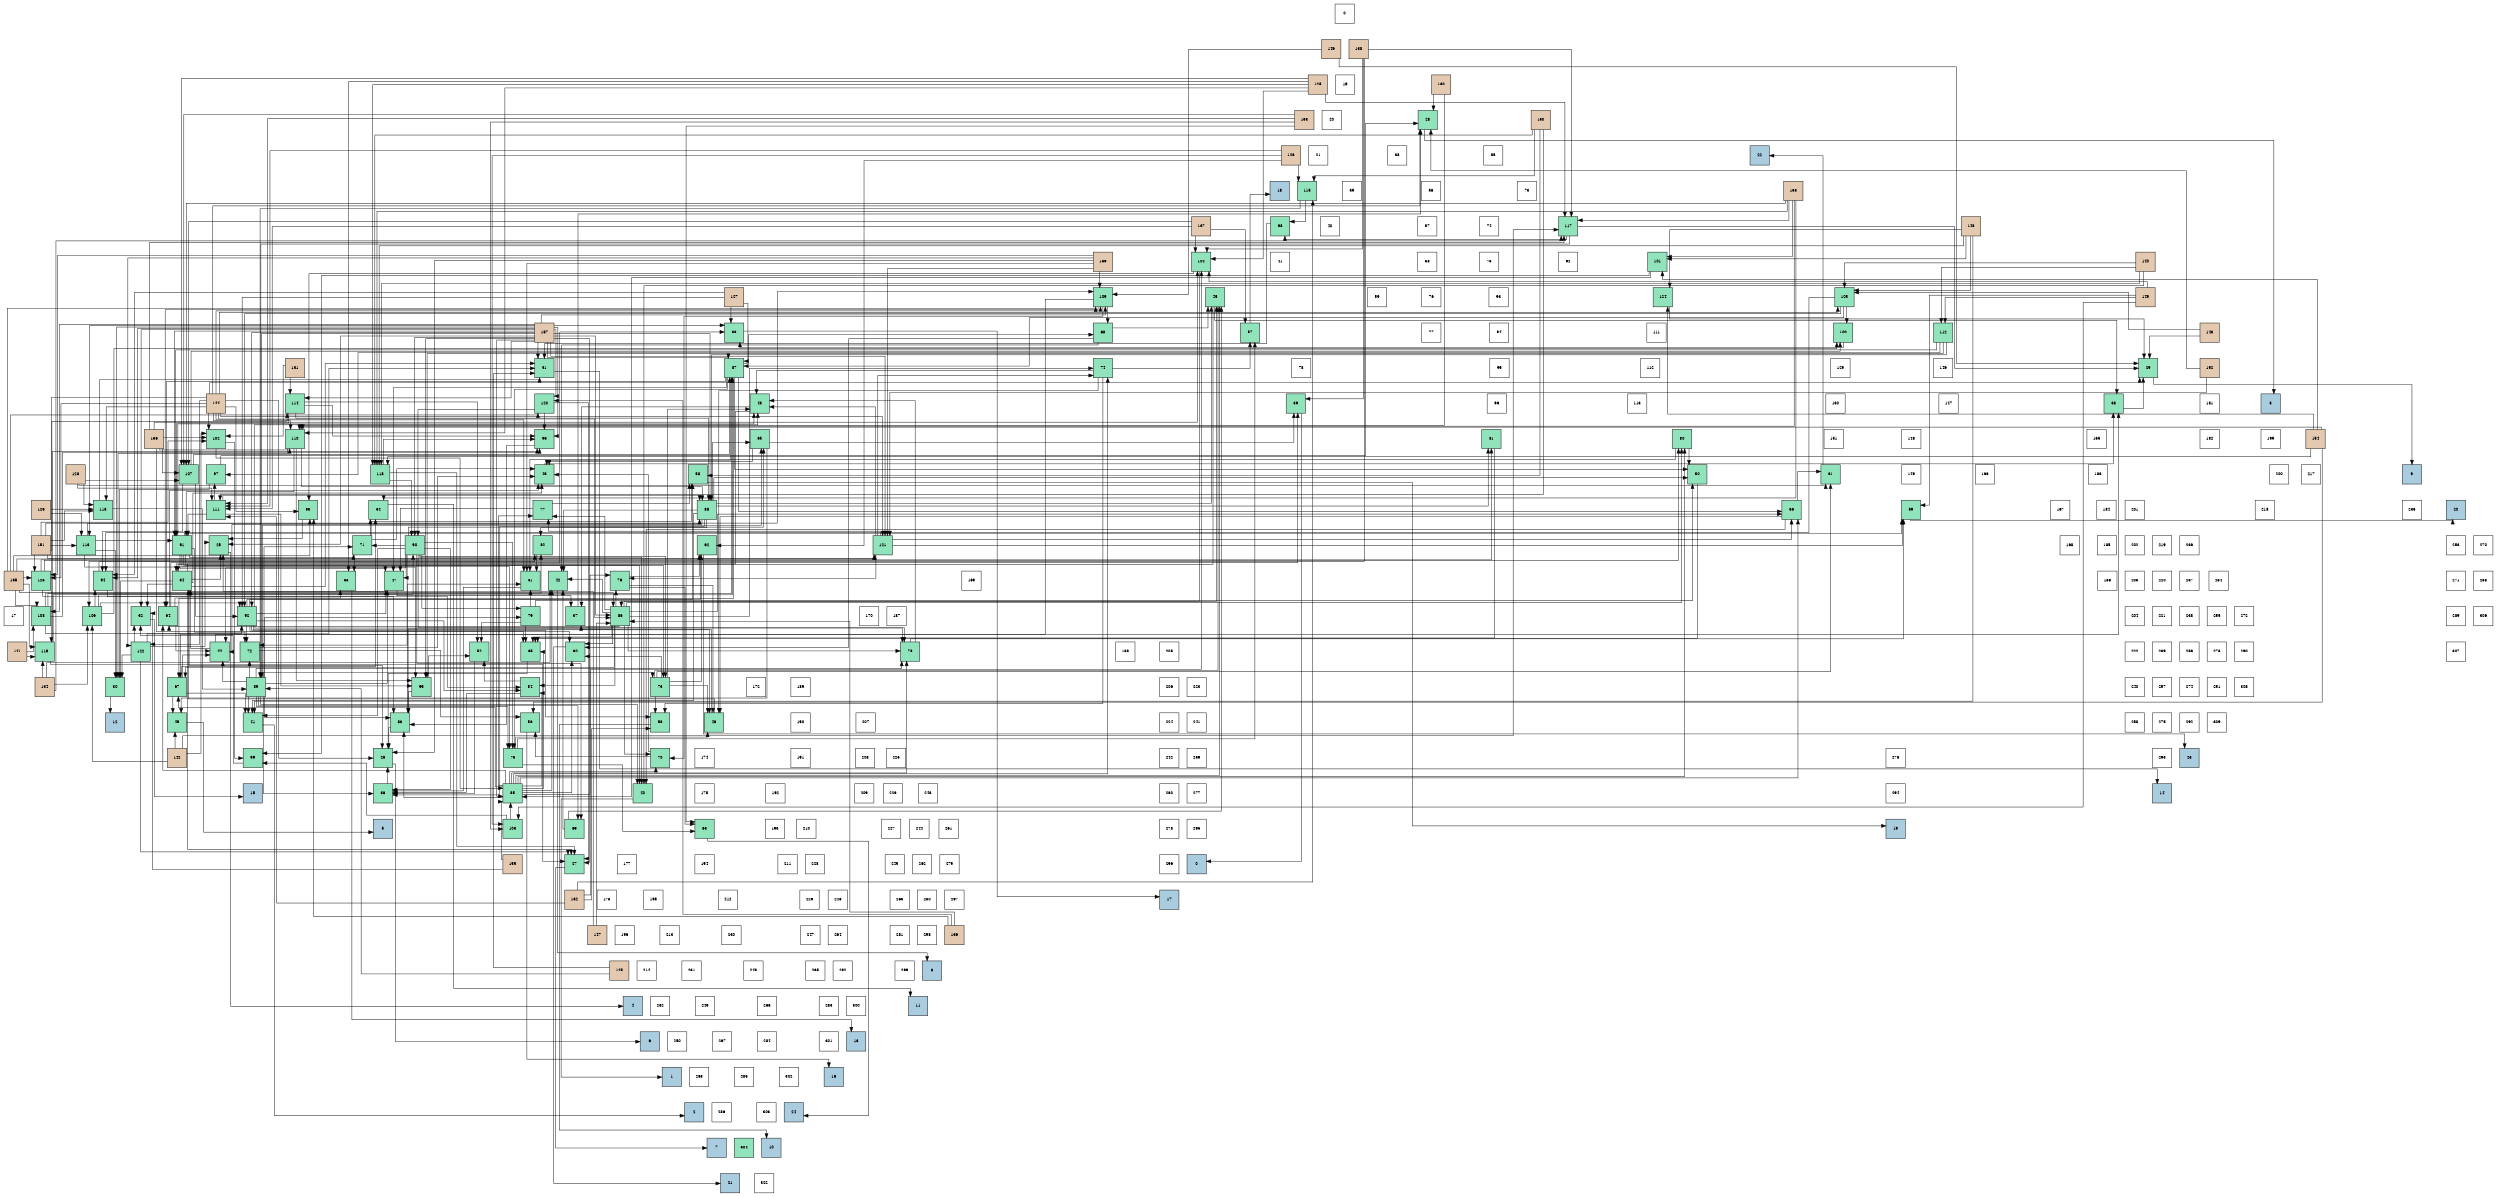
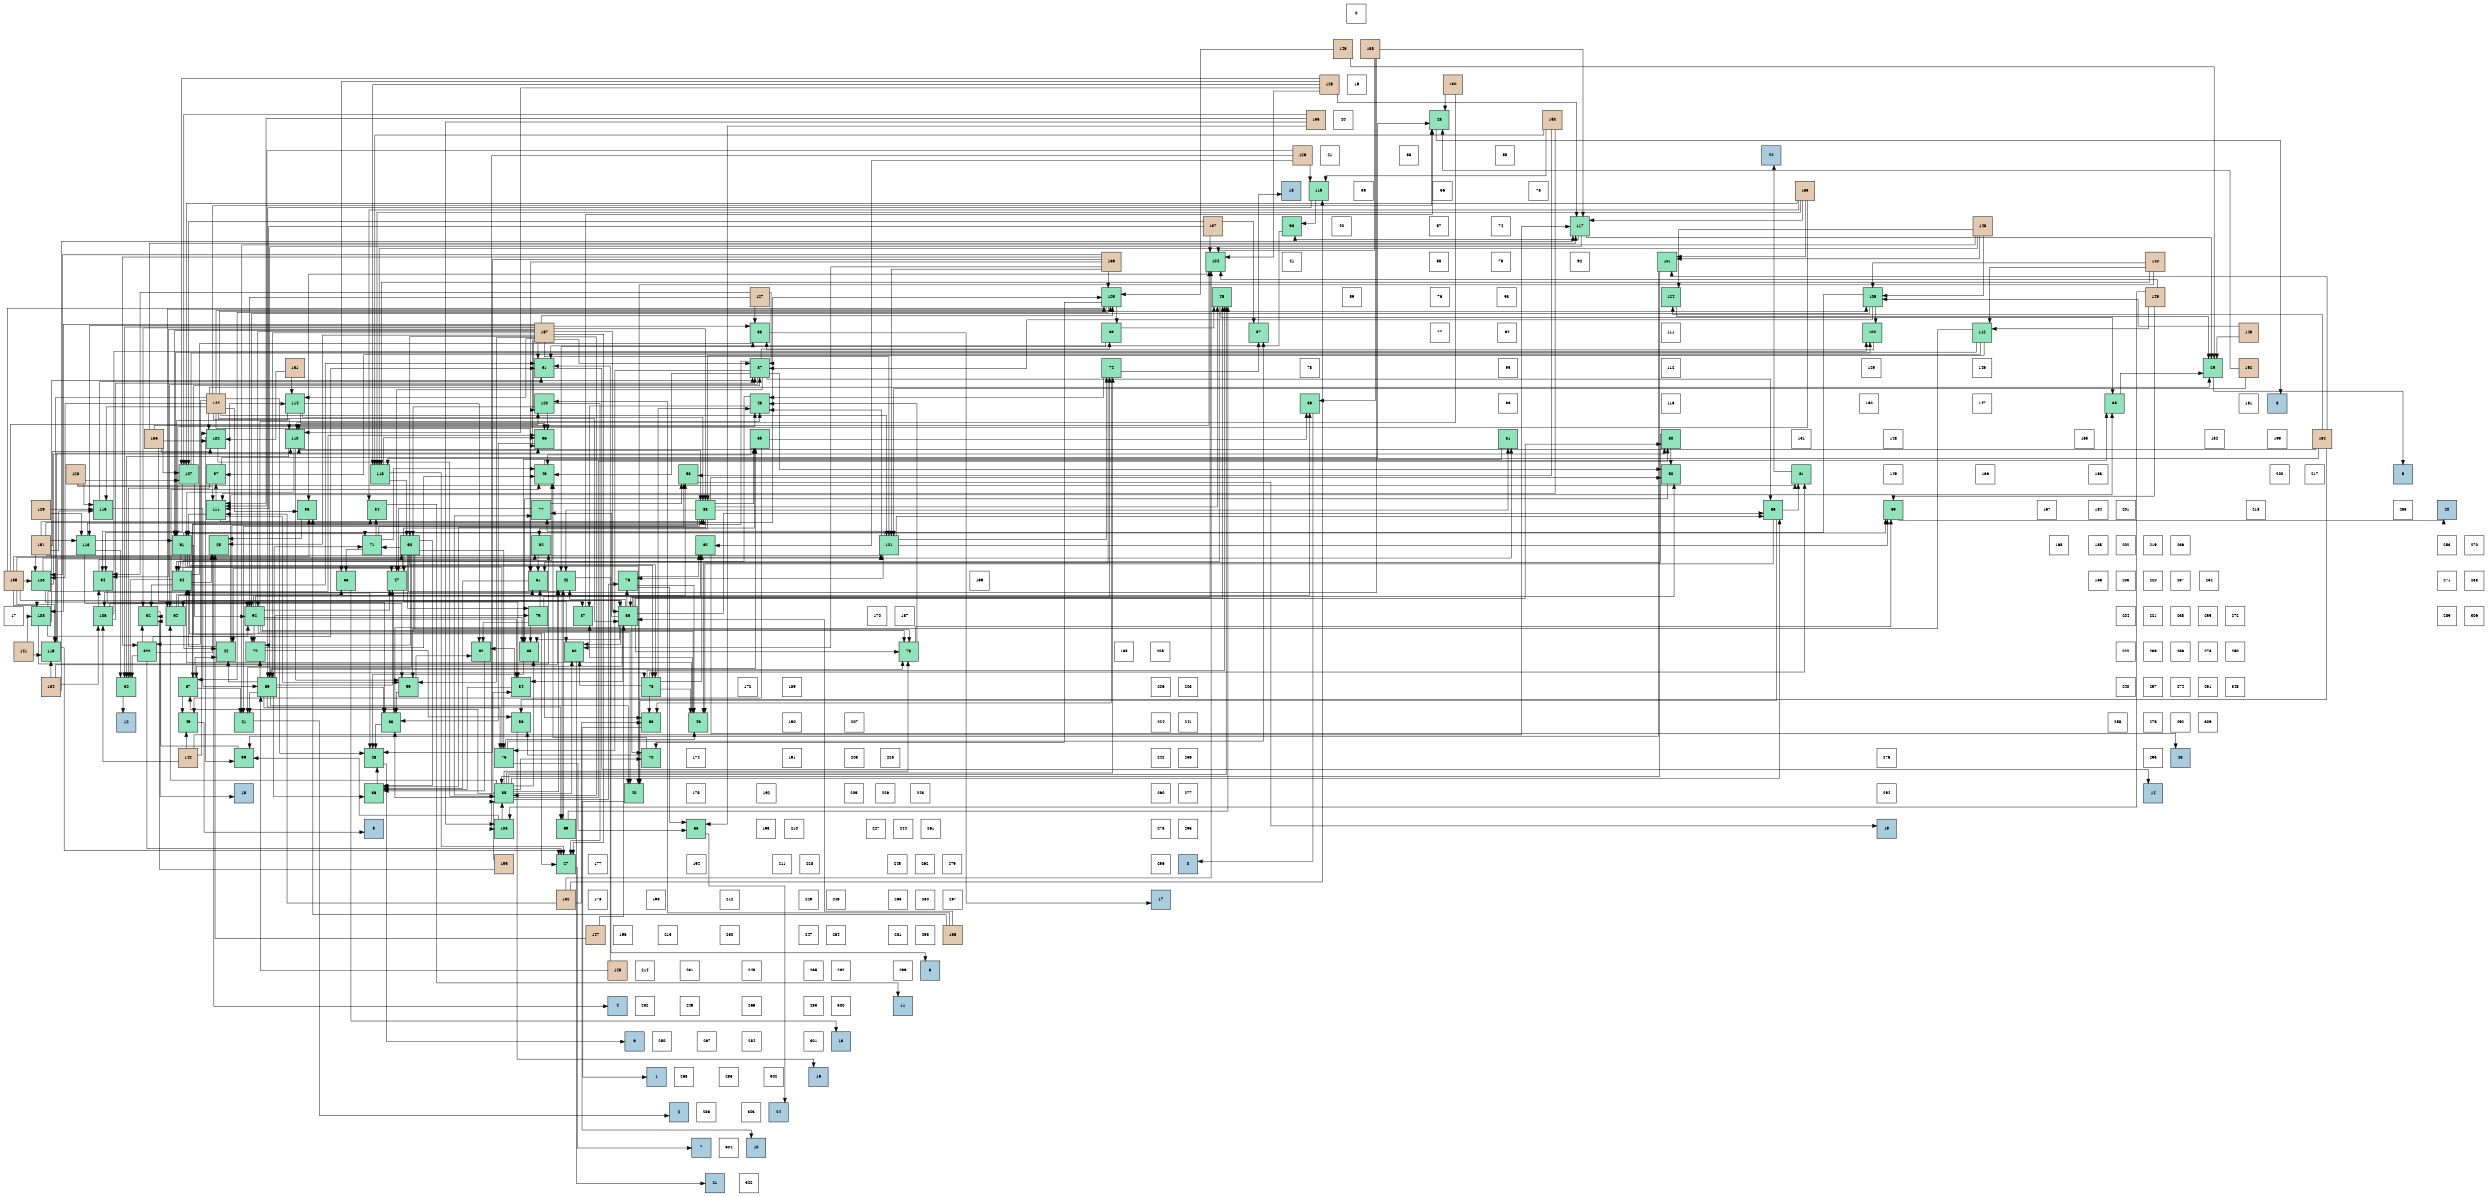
edge "68" -> "60": now "139" -> "60"
node "122": label "122" -> "822"
node "307": removed
node "308": label "308" -> "348"
node "304": fillcolor #91e3bb -> #ffffff
